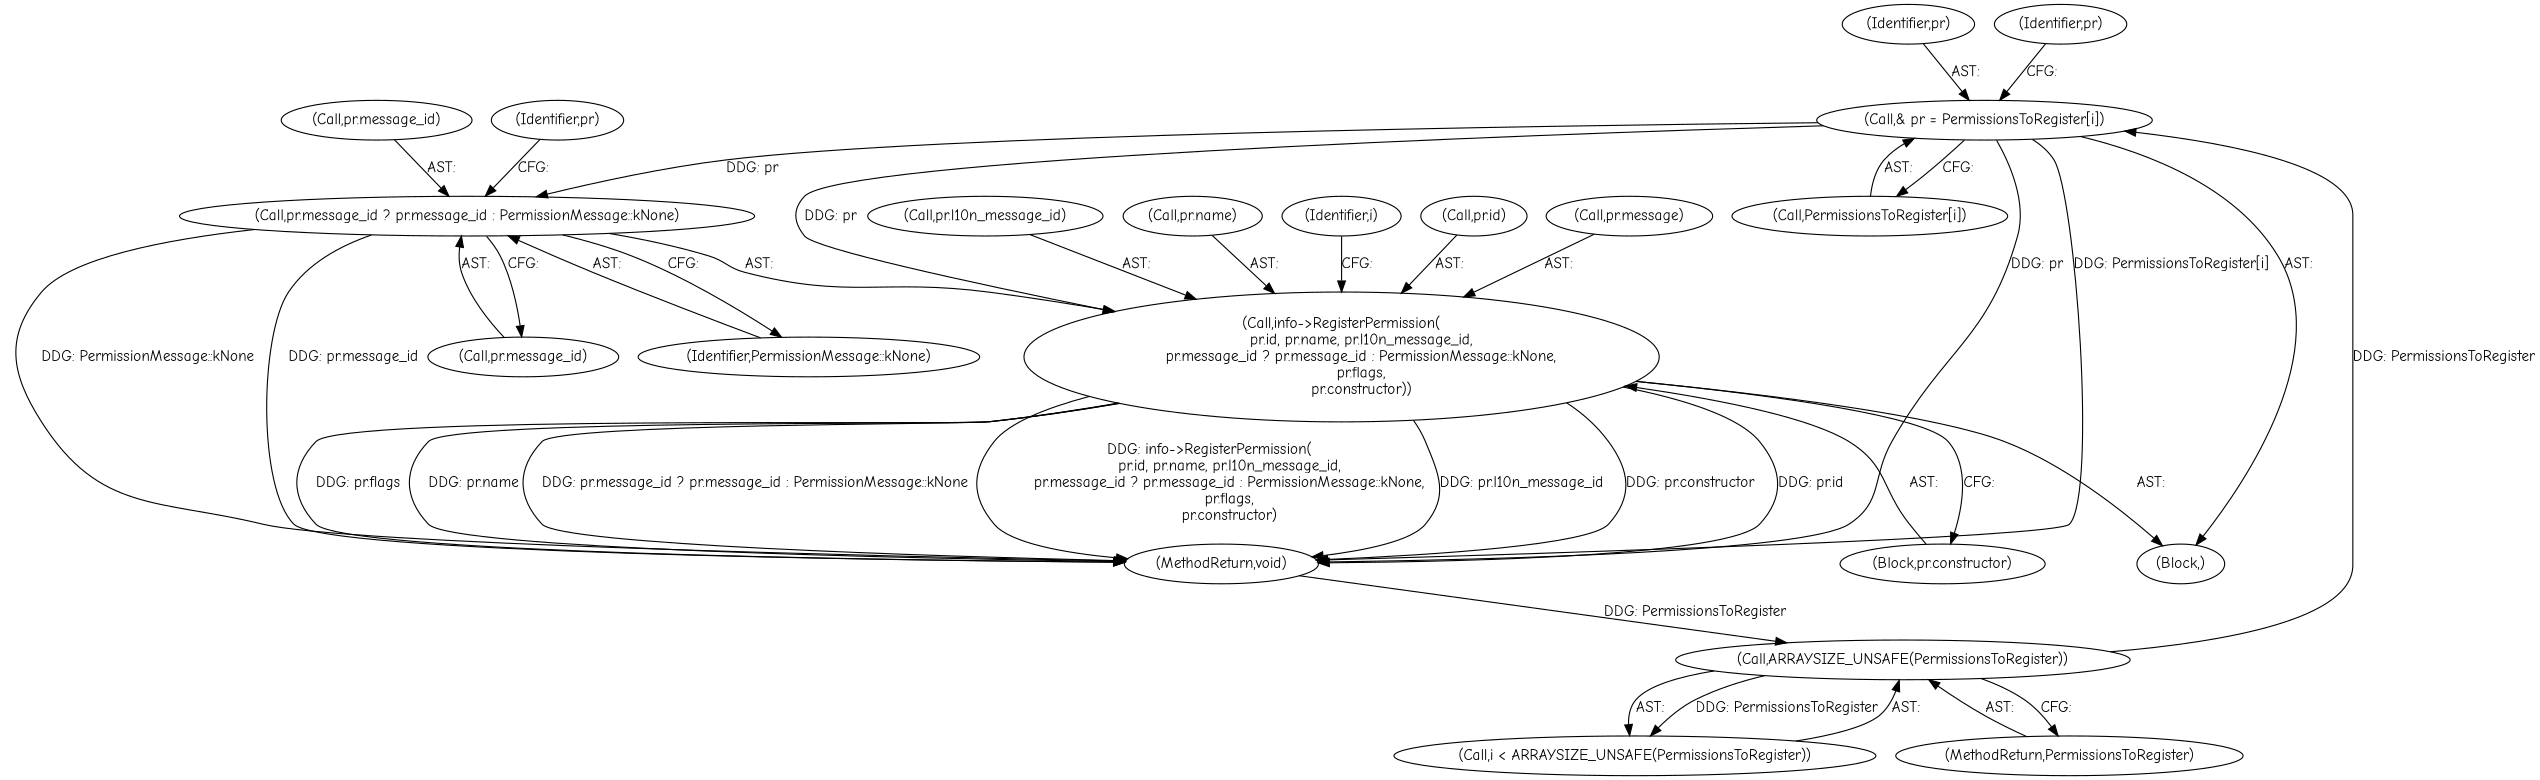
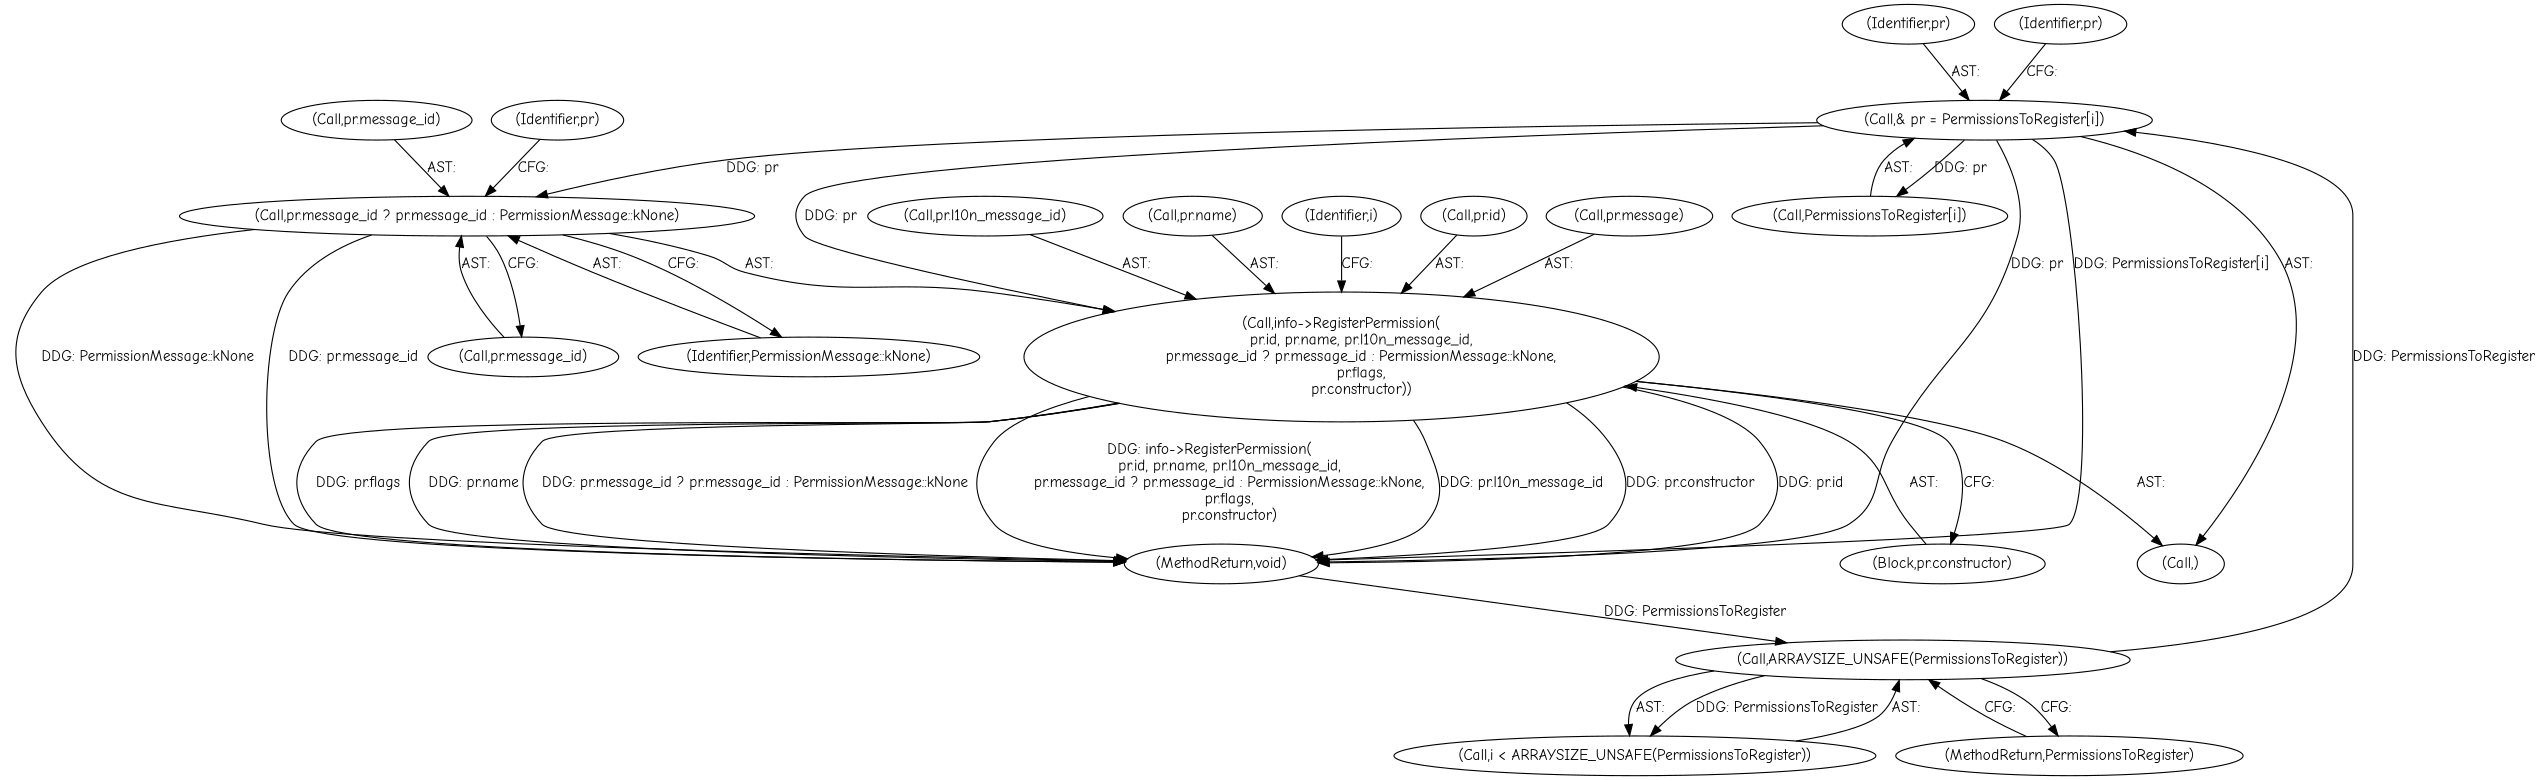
edge "(Call,& pr = PermissionsToRegister[i])" -> "(Call,PermissionsToRegister[i])": label "CFG: " -> "DDG: pr"
node "(Block,)": label "(Block,)" -> "(Call,)"
edge "(MethodReturn,PermissionsToRegister)" -> "(Call,ARRAYSIZE_UNSAFE(PermissionsToRegister))": label "AST: " -> "CFG: "
